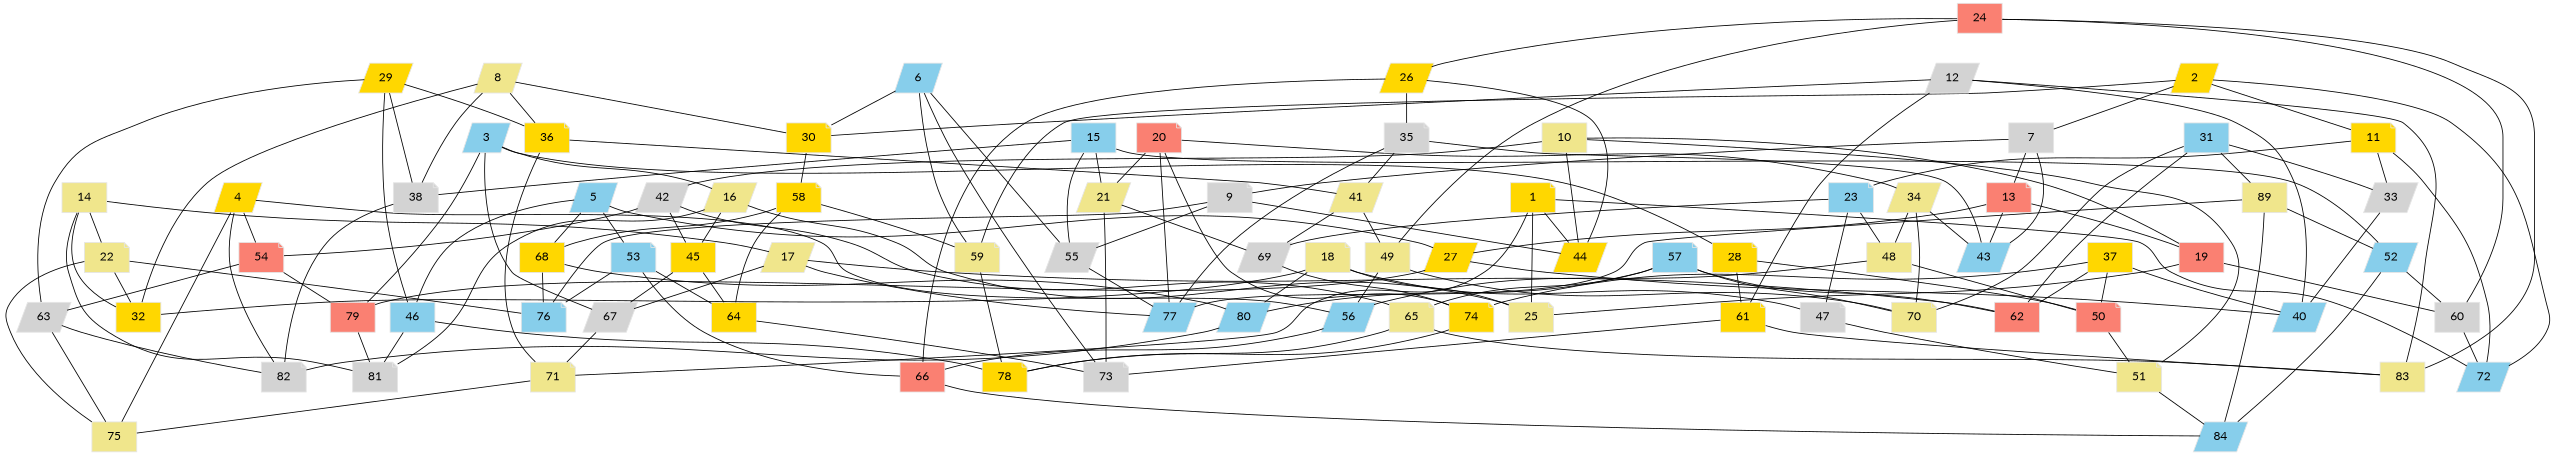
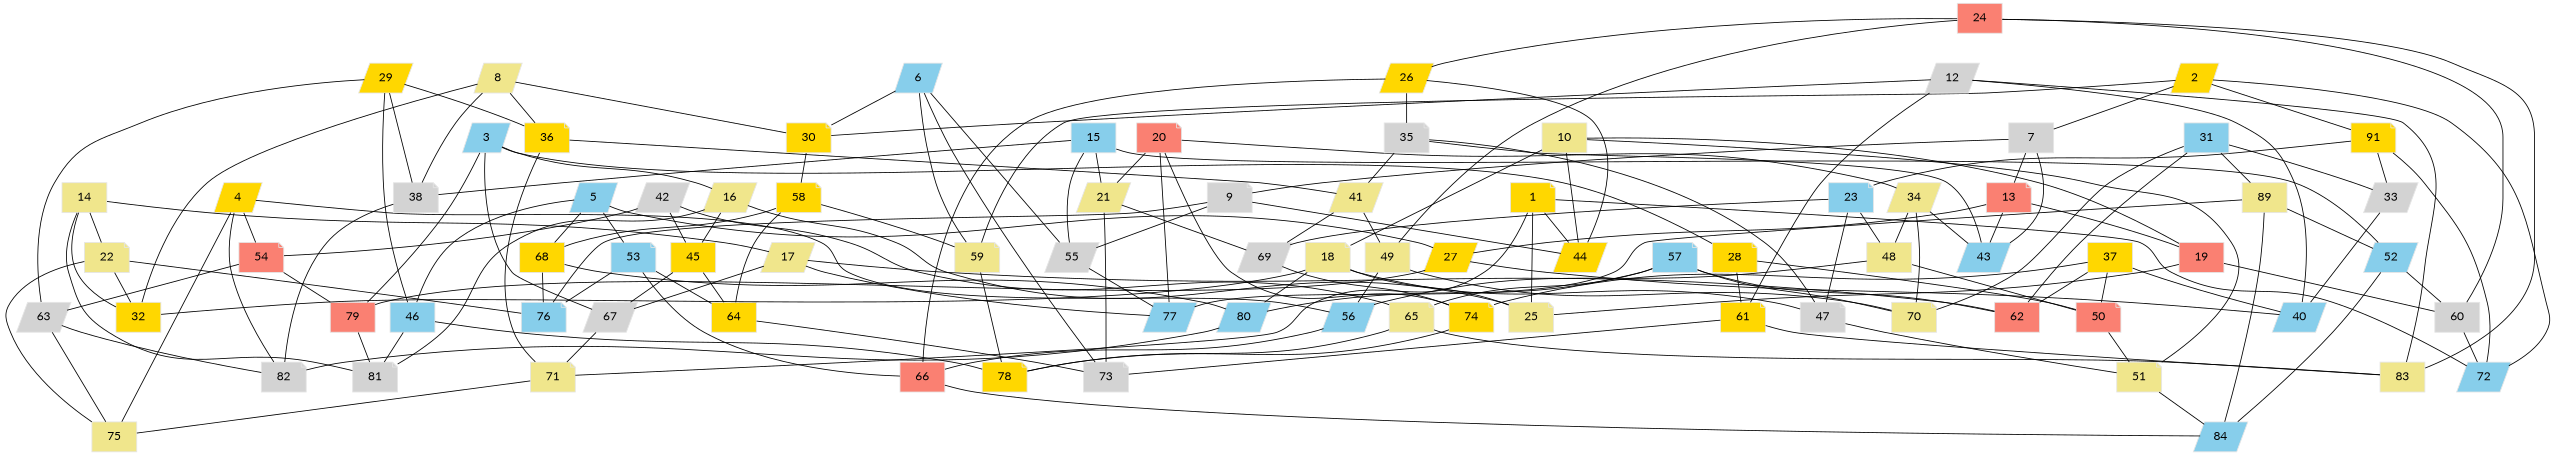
node "11": label "11" -> "91"
edge "10" -- "42": now "10" -- "18"
edge "35" -- "77": now "35" -- "47"
